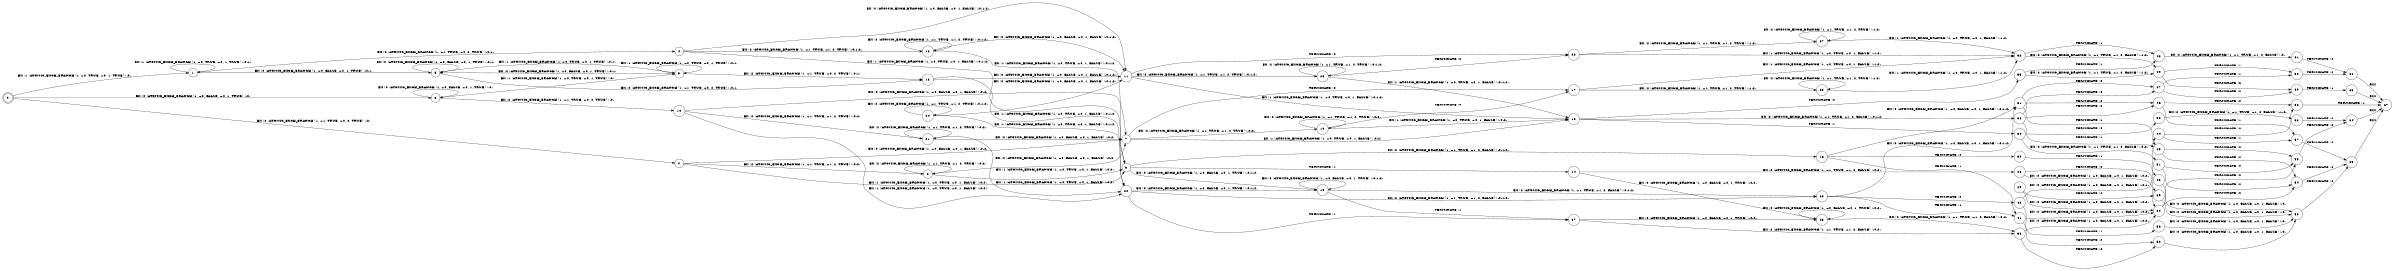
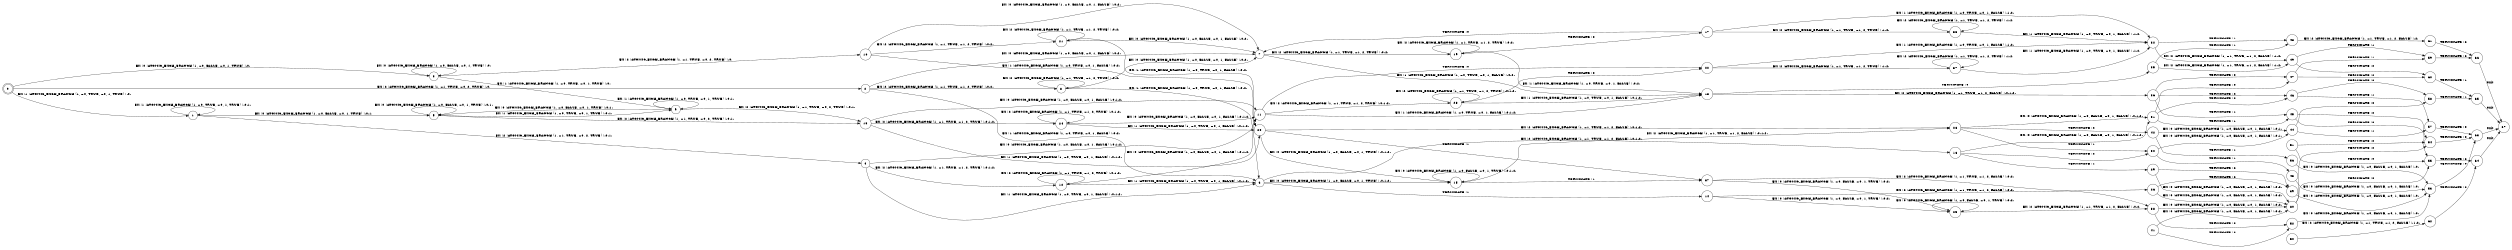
edge "7" -> "17": reversed
edge "58" -> "67": now "58" -> "65"
edge "13" -> "24": added, label "EX !2 !ATOMIC_EXCH_BRANCH (1, +1, TRUE, +1, 2, TRUE) !:0:1:2:"
node "34": removed
edge "30" -> "44": added, label "EX !0 !ATOMIC_EXCH_BRANCH (1, +0, FALSE, +0, 1, FALSE) !:0:1:"
edge "16" -> "41": now "16" -> "29"
edge "28" -> "41": now "28" -> "30"
